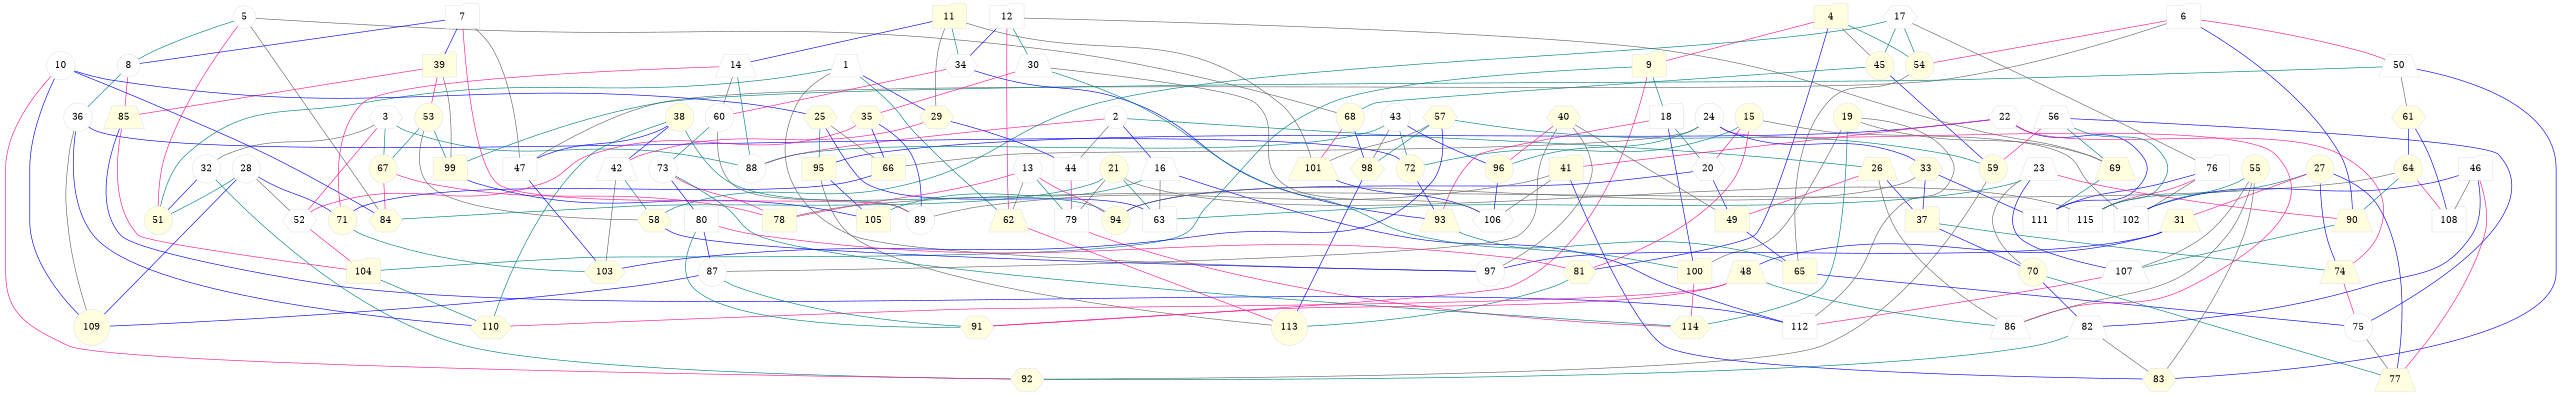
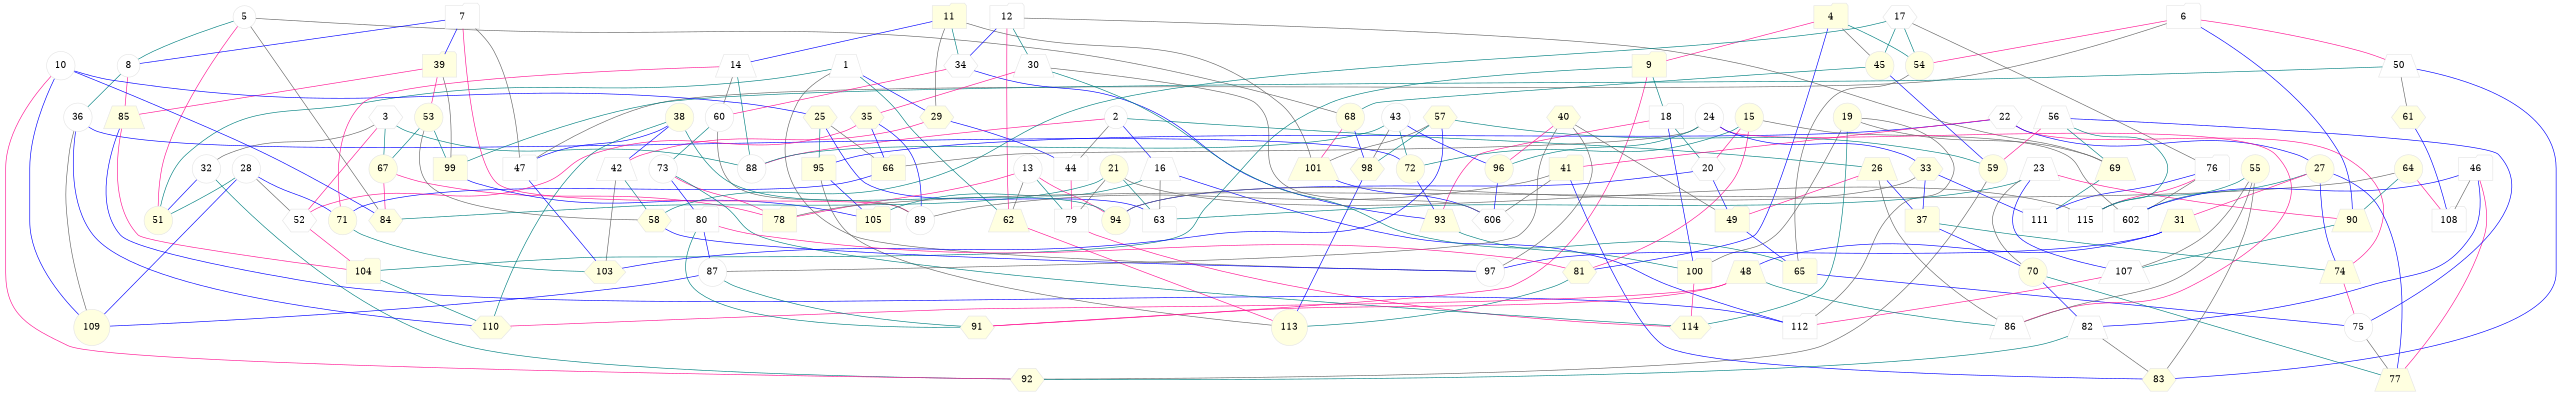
edge "61" -- "64": removed
edge "22" -- "111": now "22" -- "27"
node "106": label "106" -> "606"
node "102": label "102" -> "602"
